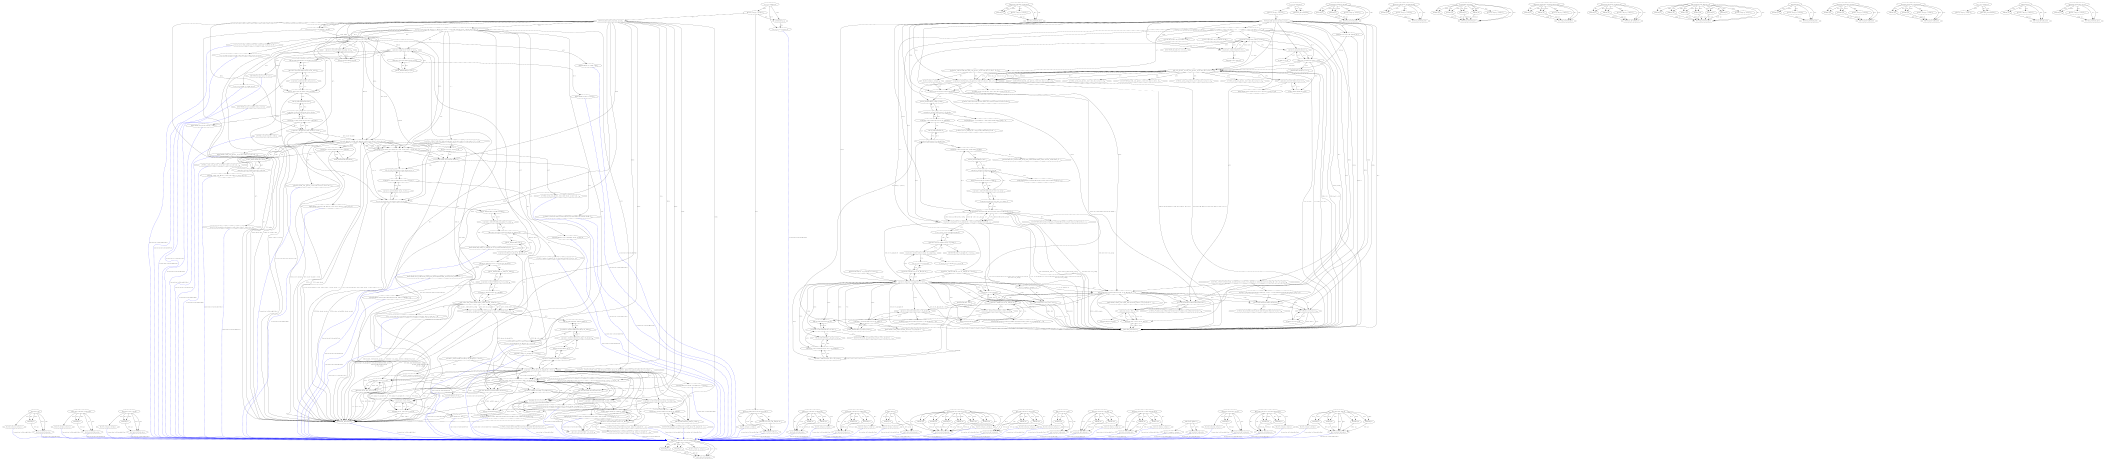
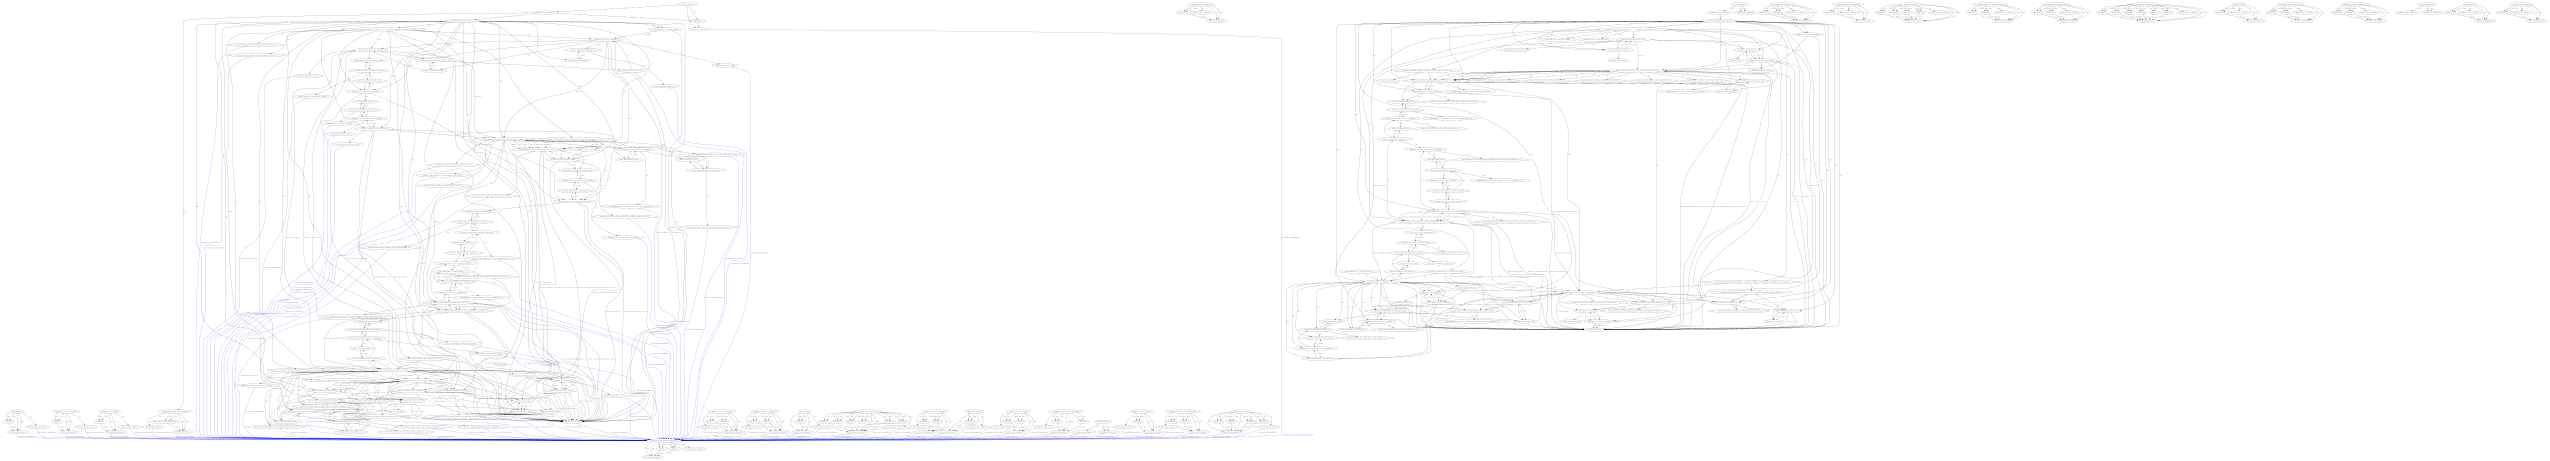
edge "(<operator>.indirectFieldAccess,adap->dev)" -> "(<operator>.assignment,*d = adap->dev)": now "(IDENTIFIER,d,*state = d->priv)" -> "(<operator>.assignment,*d = adap->dev)"
node "(LITERAL,0x51,state->data[0] = 0x51)": added
node "(LITERAL,0,dvb_attach(ts2020_attach, d->fe_adap[0].fe,  ...)": removed
